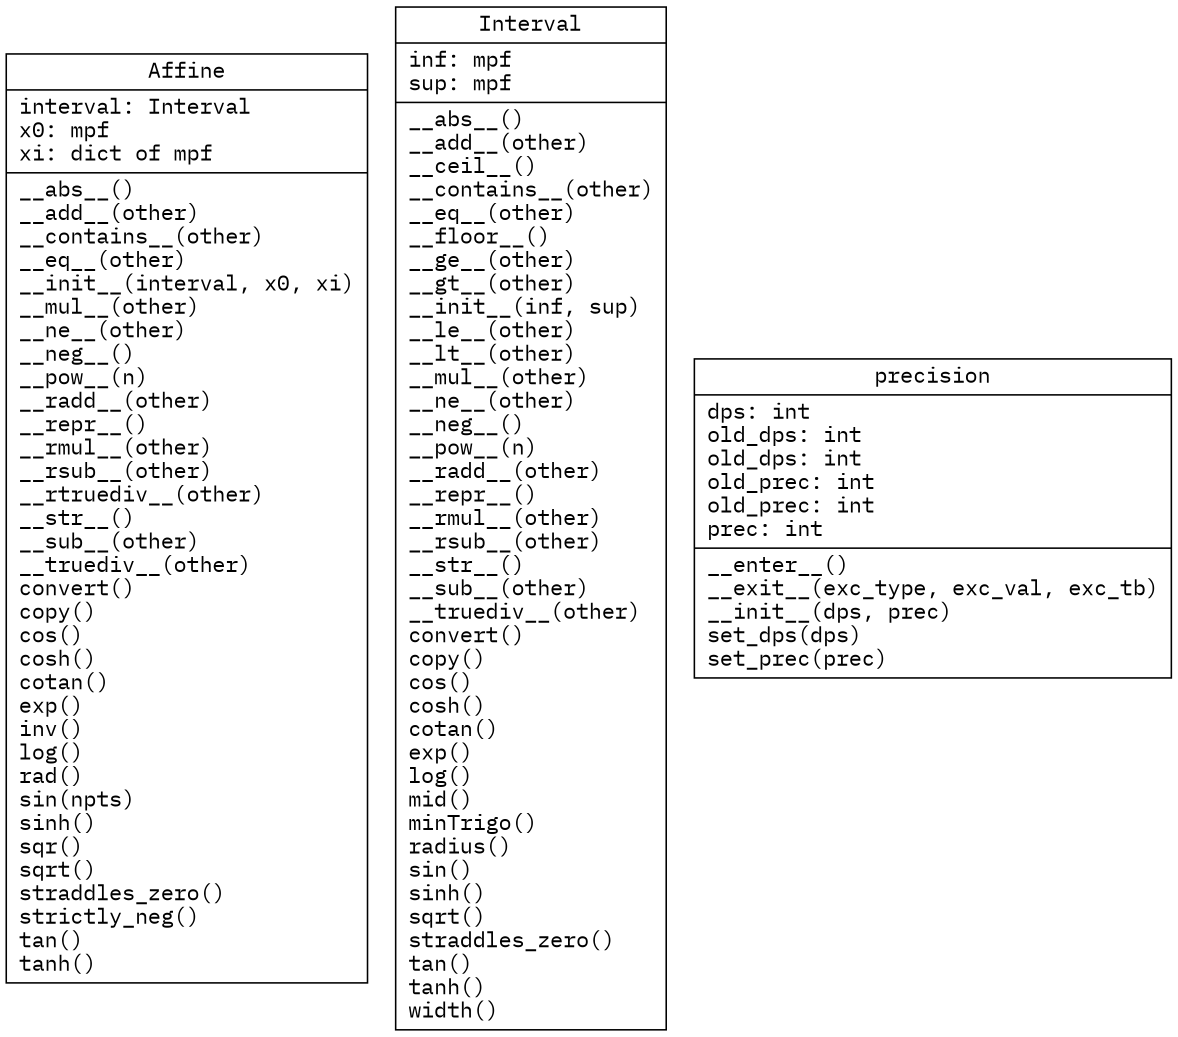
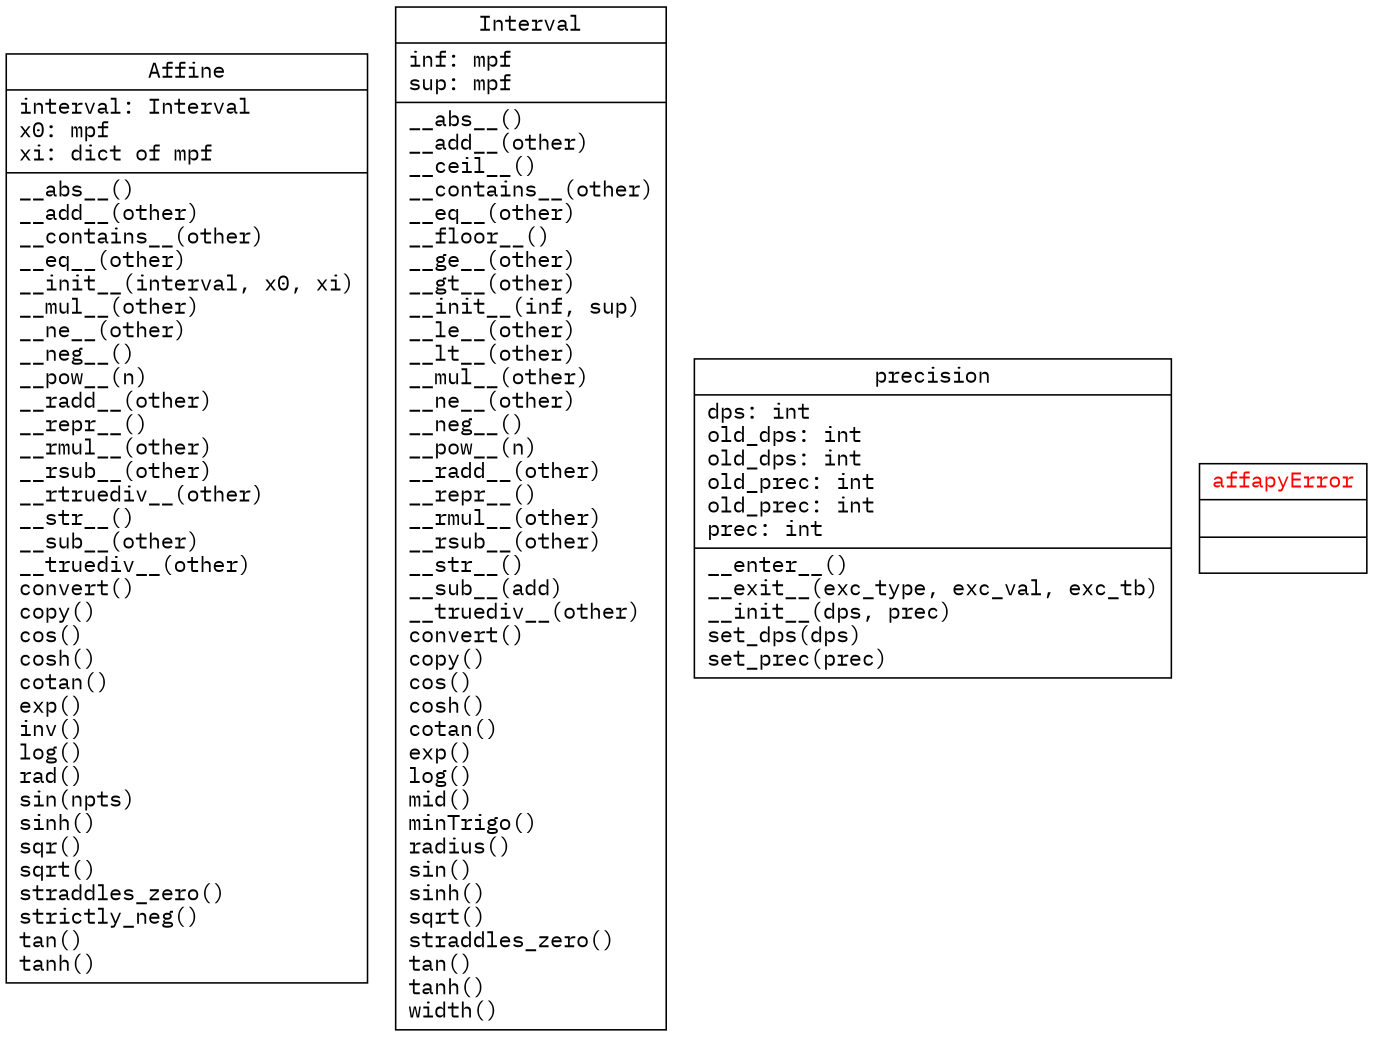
node "affapyError": added
node "Interval": text "__sub__(other)" -> "__sub__(add)"
